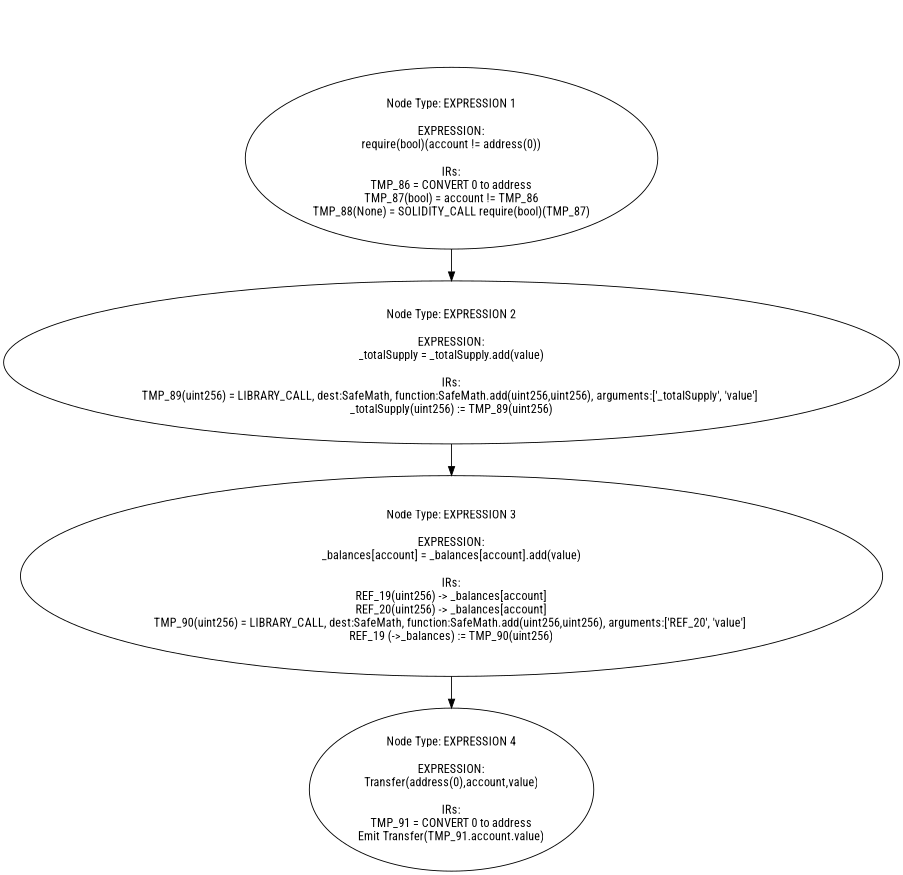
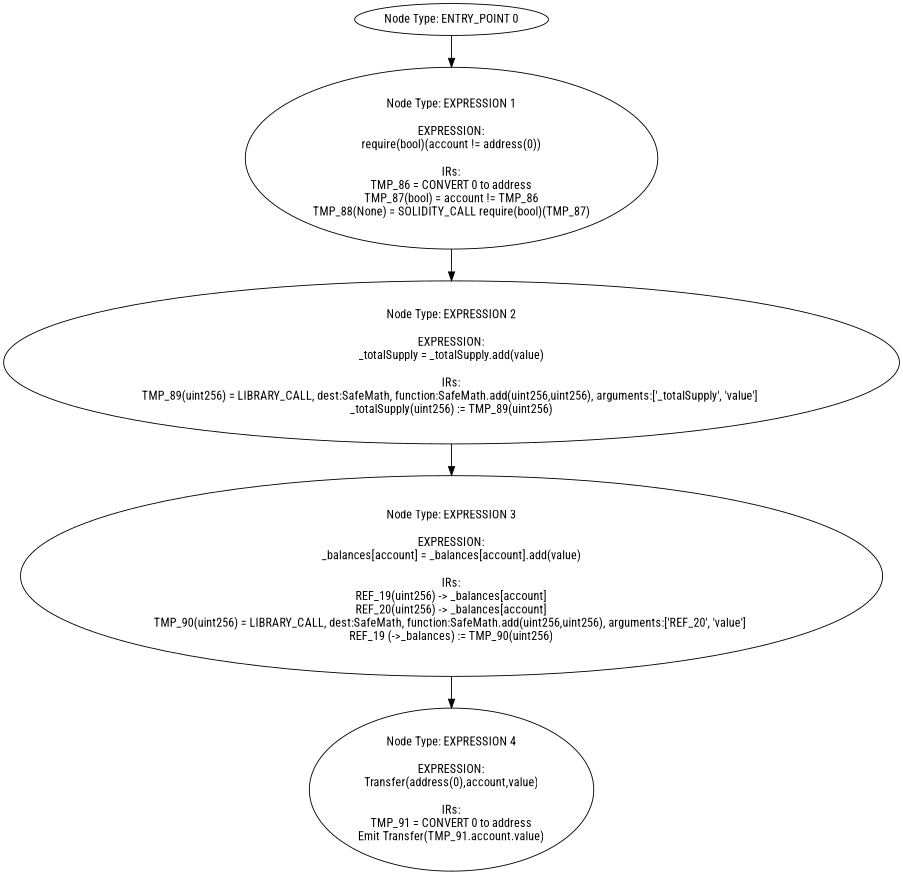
node "Node Type: ENTRY_POINT 0": added
